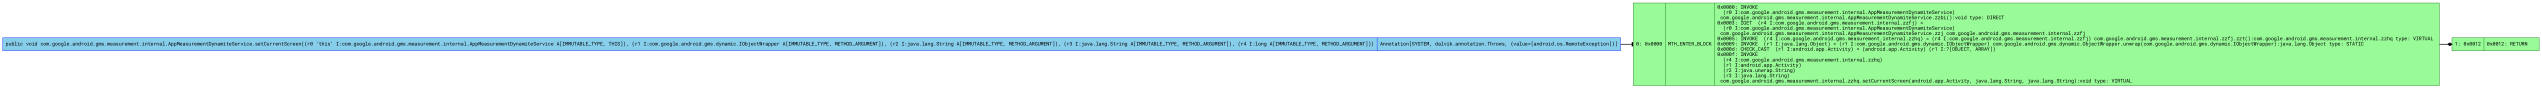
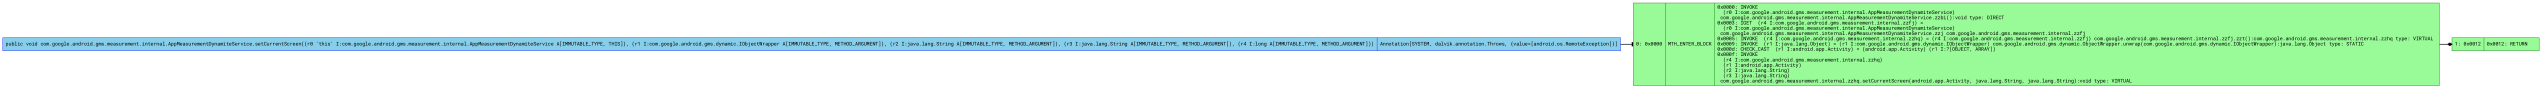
node "0: 0x0000": text "(r2 I:java.unwrap.String)" -> "(r2 I:java.lang.String)"
